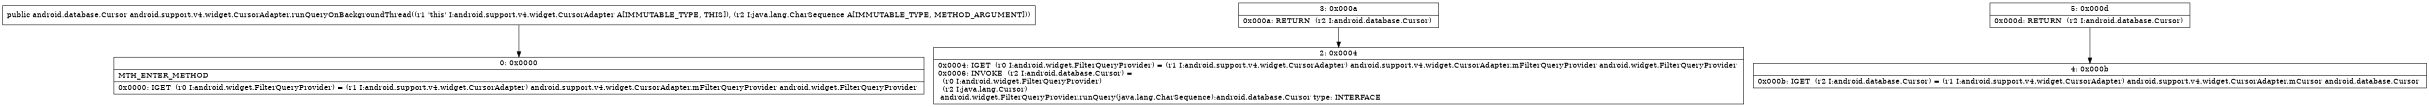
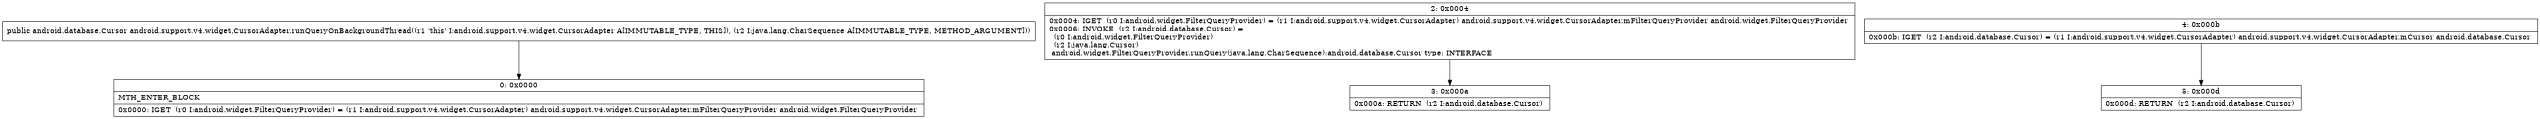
edge "3: 0x000a" -> "2: 0x0004": reversed
edge "5: 0x000d" -> "4: 0x000b": reversed
node "0: 0x0000": text "MTH_ENTER_METHOD" -> "MTH_ENTER_BLOCK"
